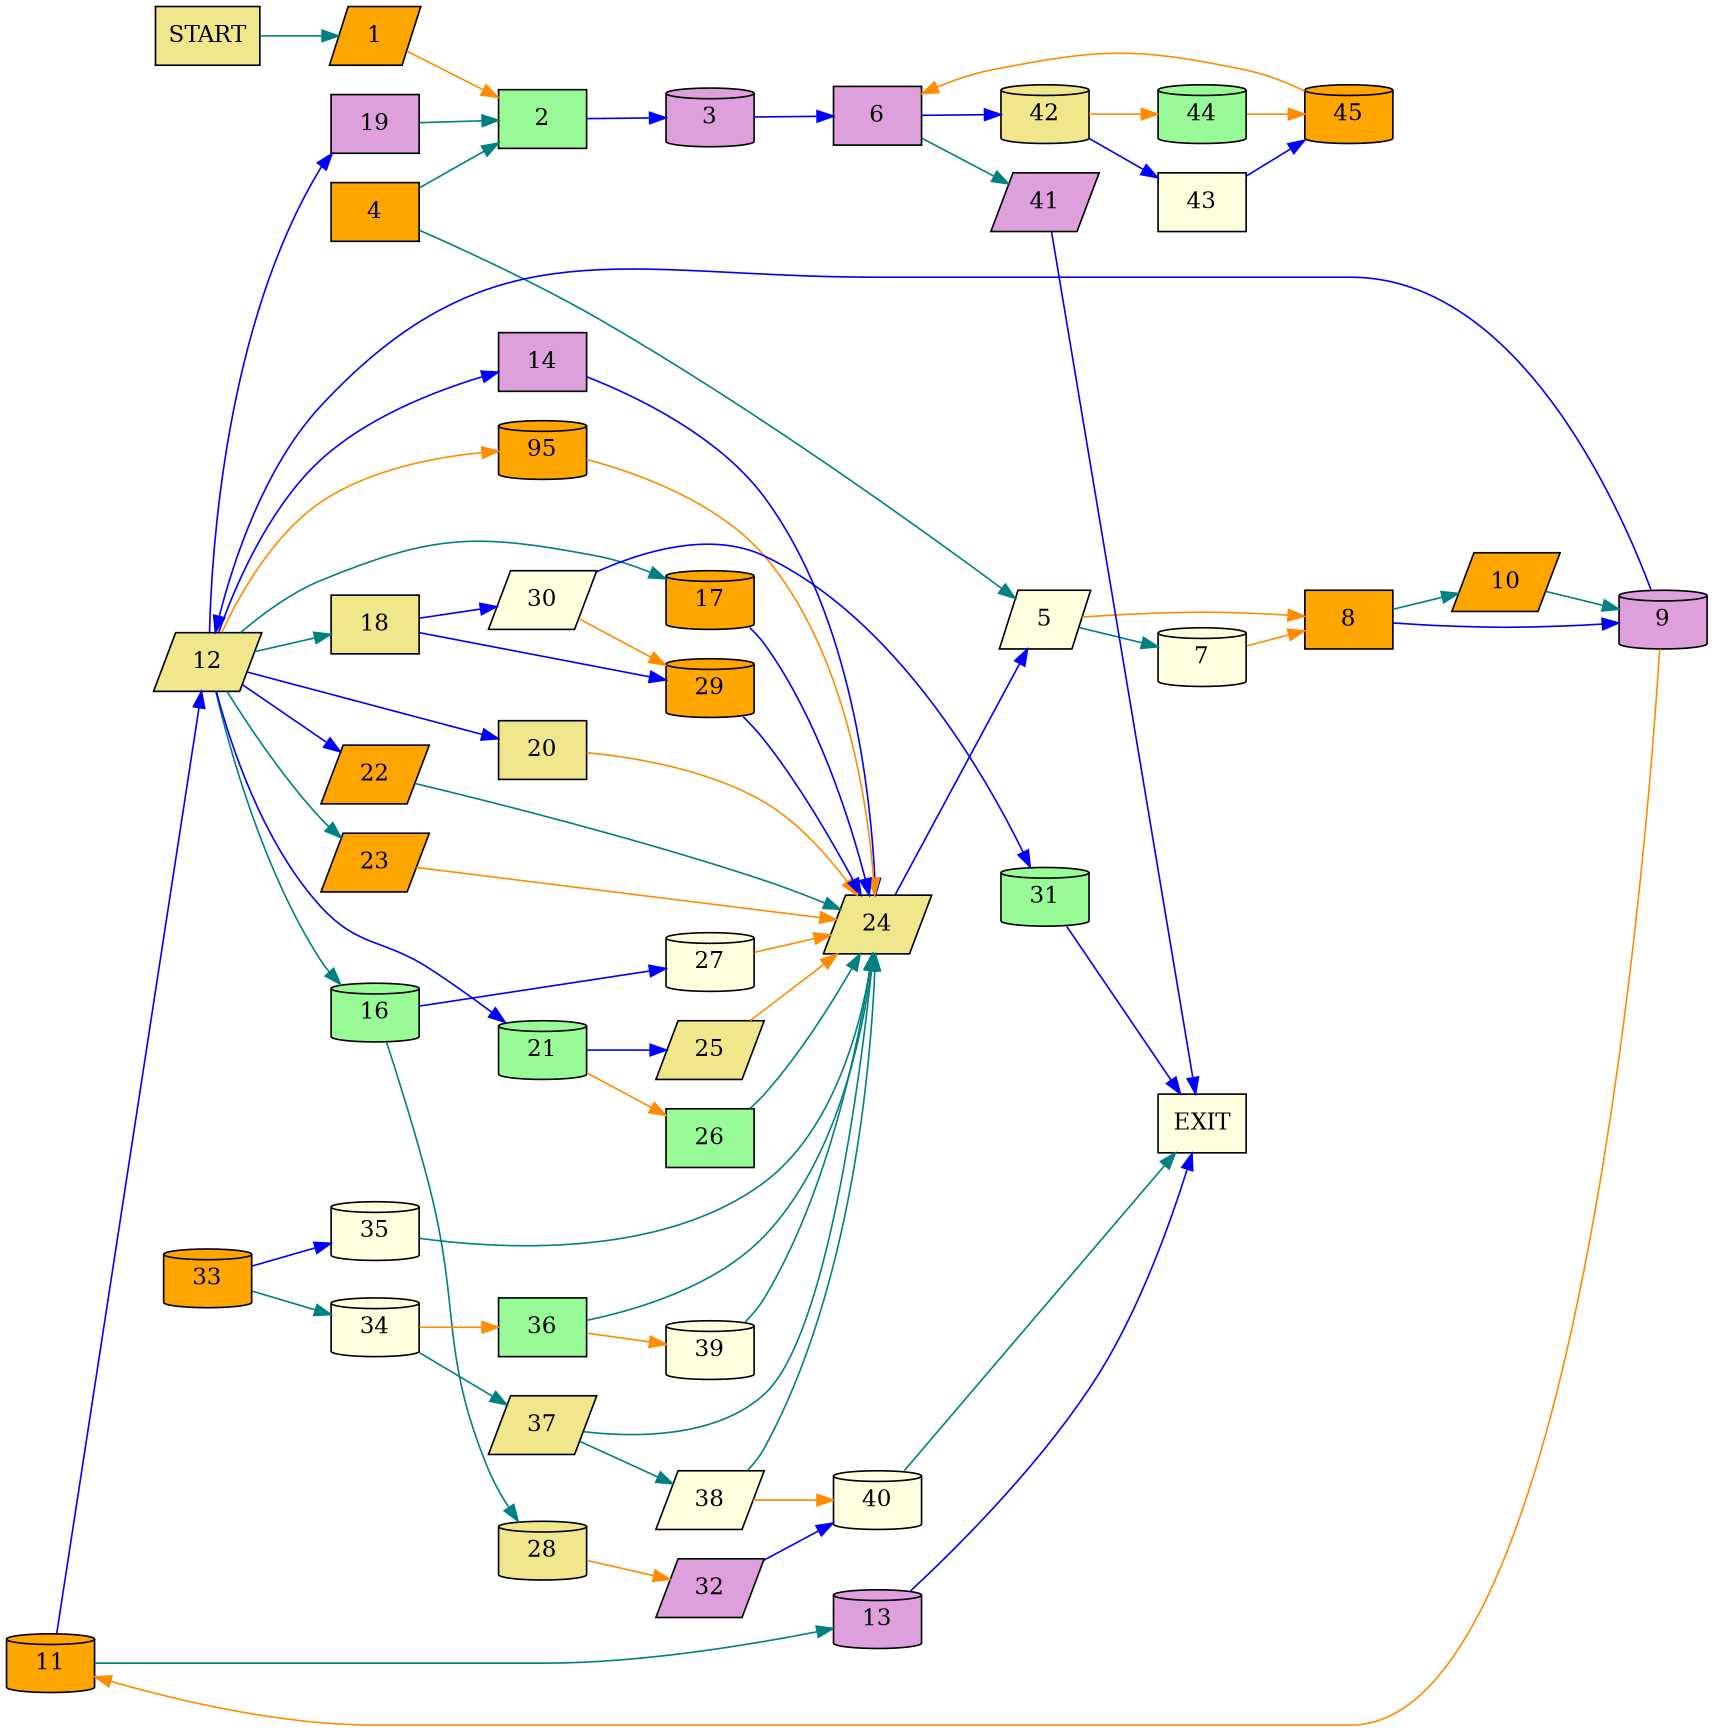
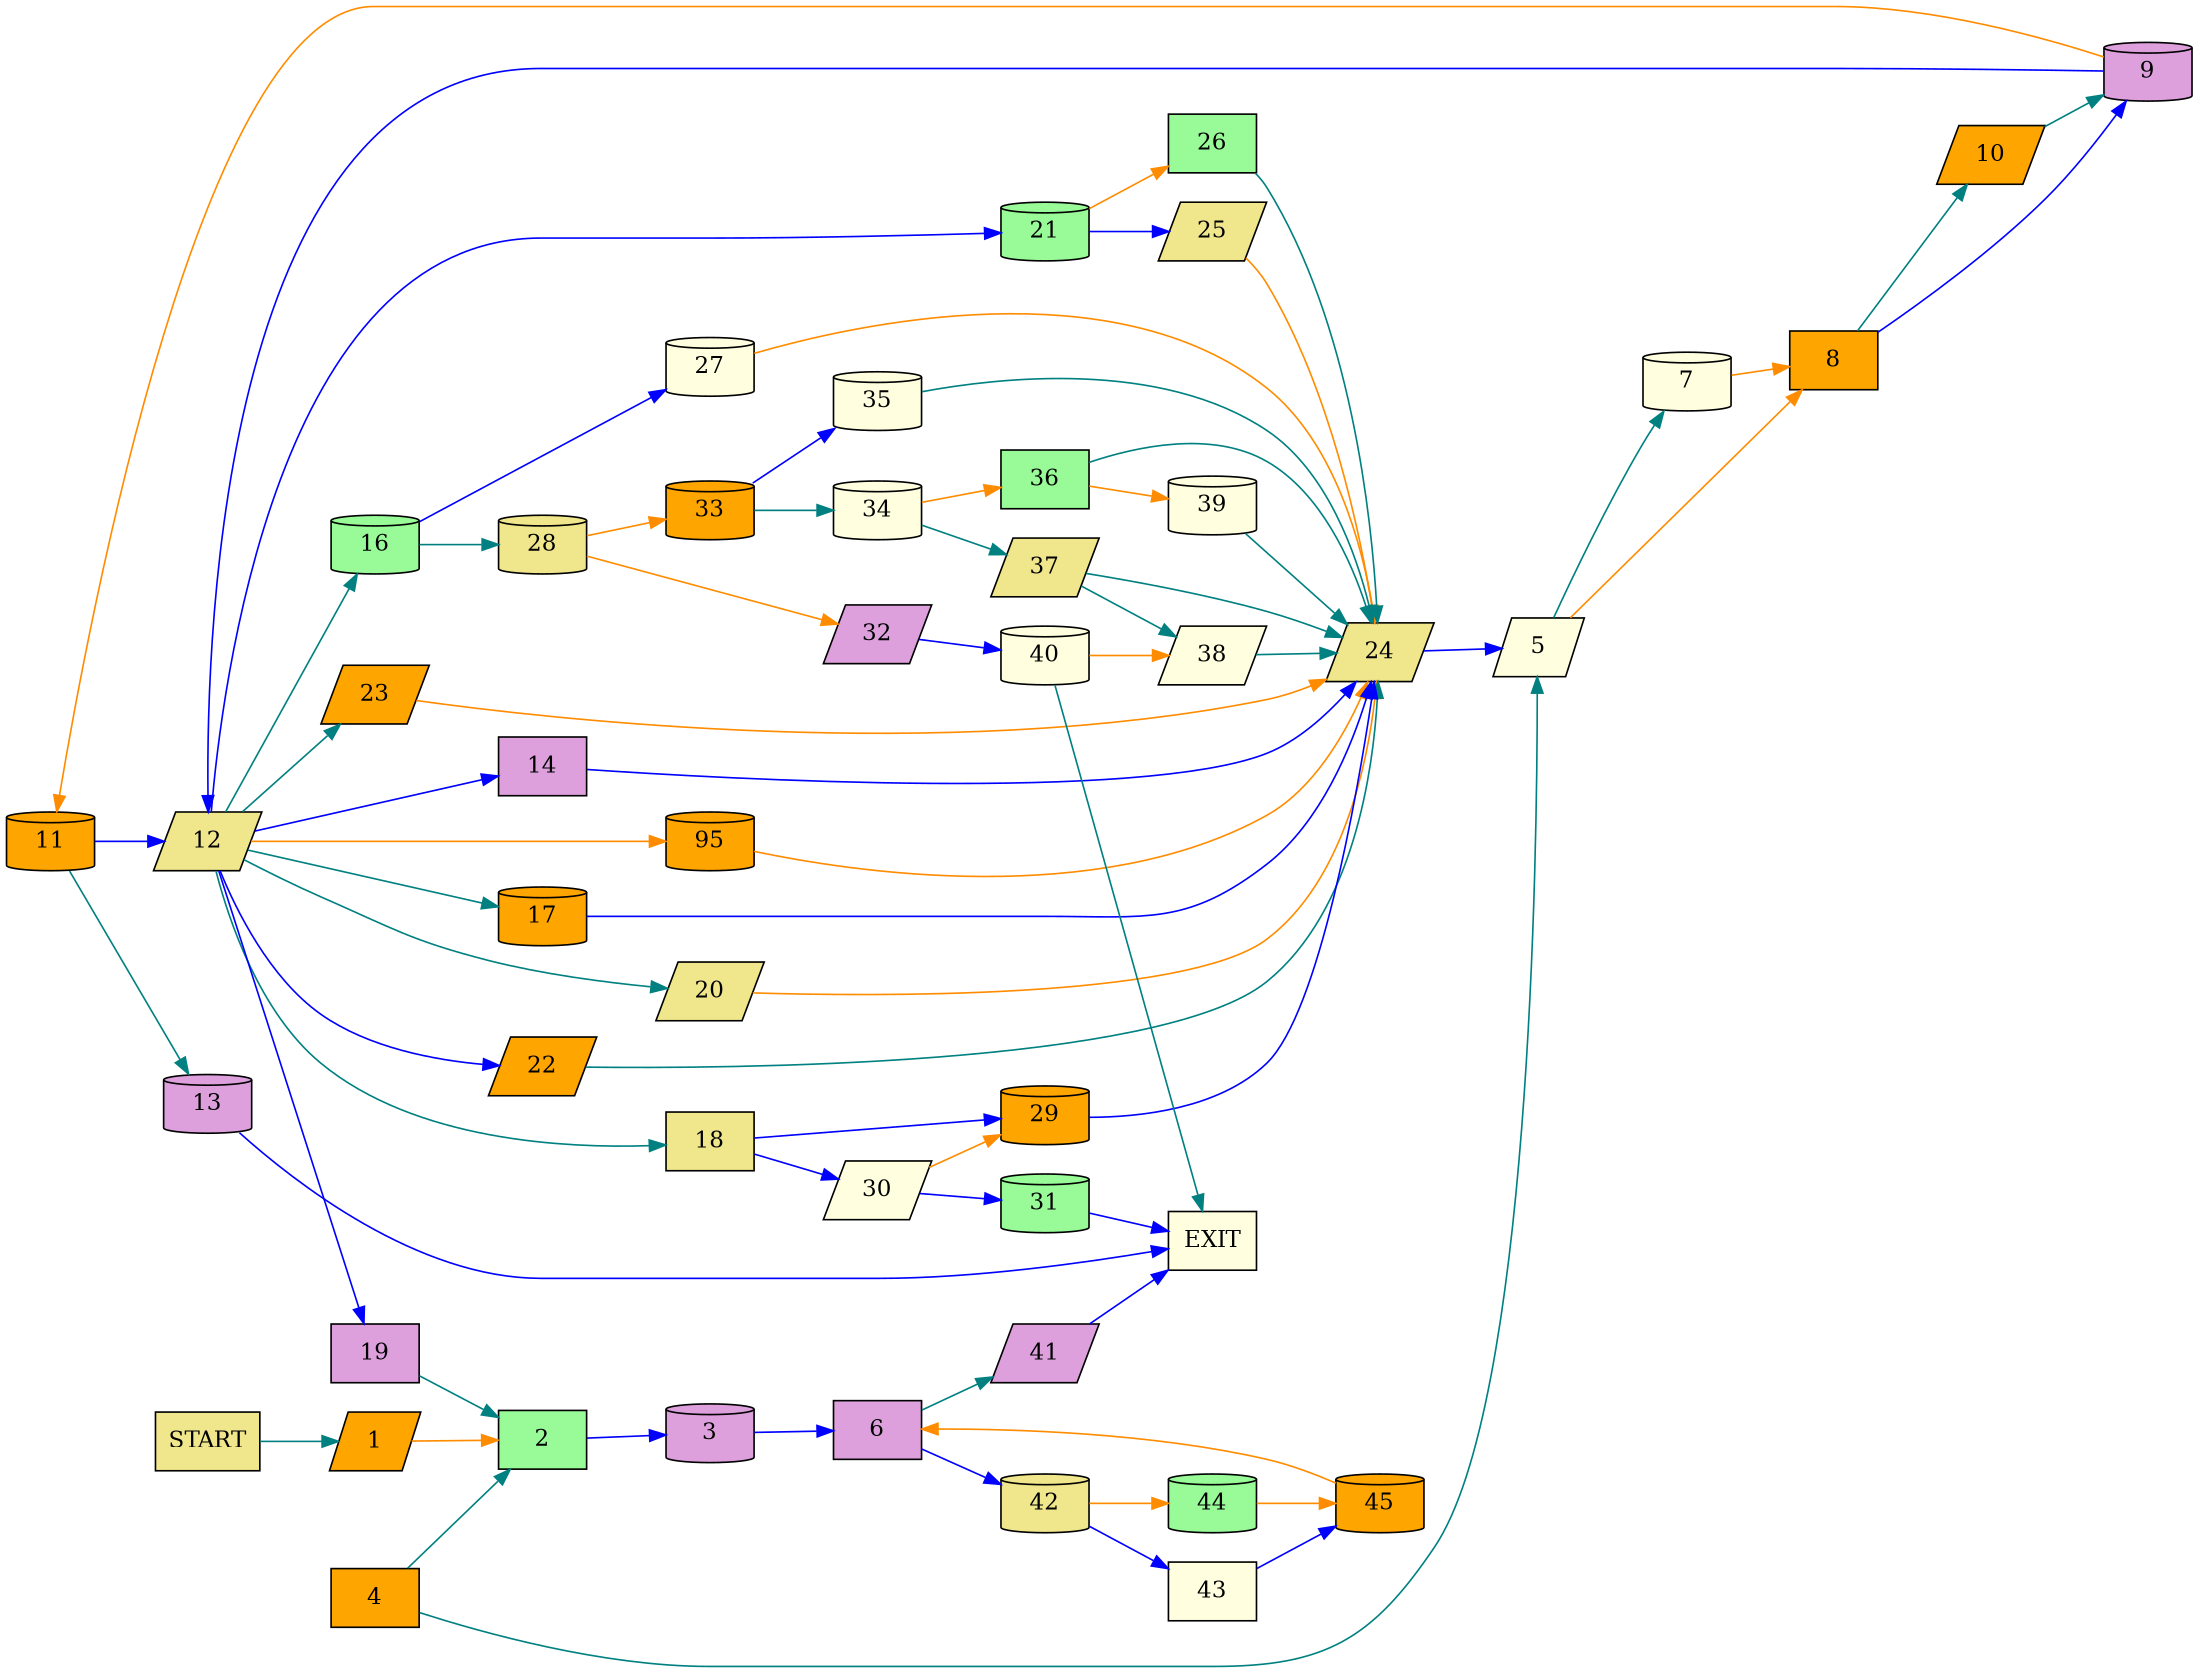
edge "28" -> "33": added
edge "12" -> "20": color blue -> teal
node "20": shape box -> parallelogram
edge "38" -> "40": reversed
